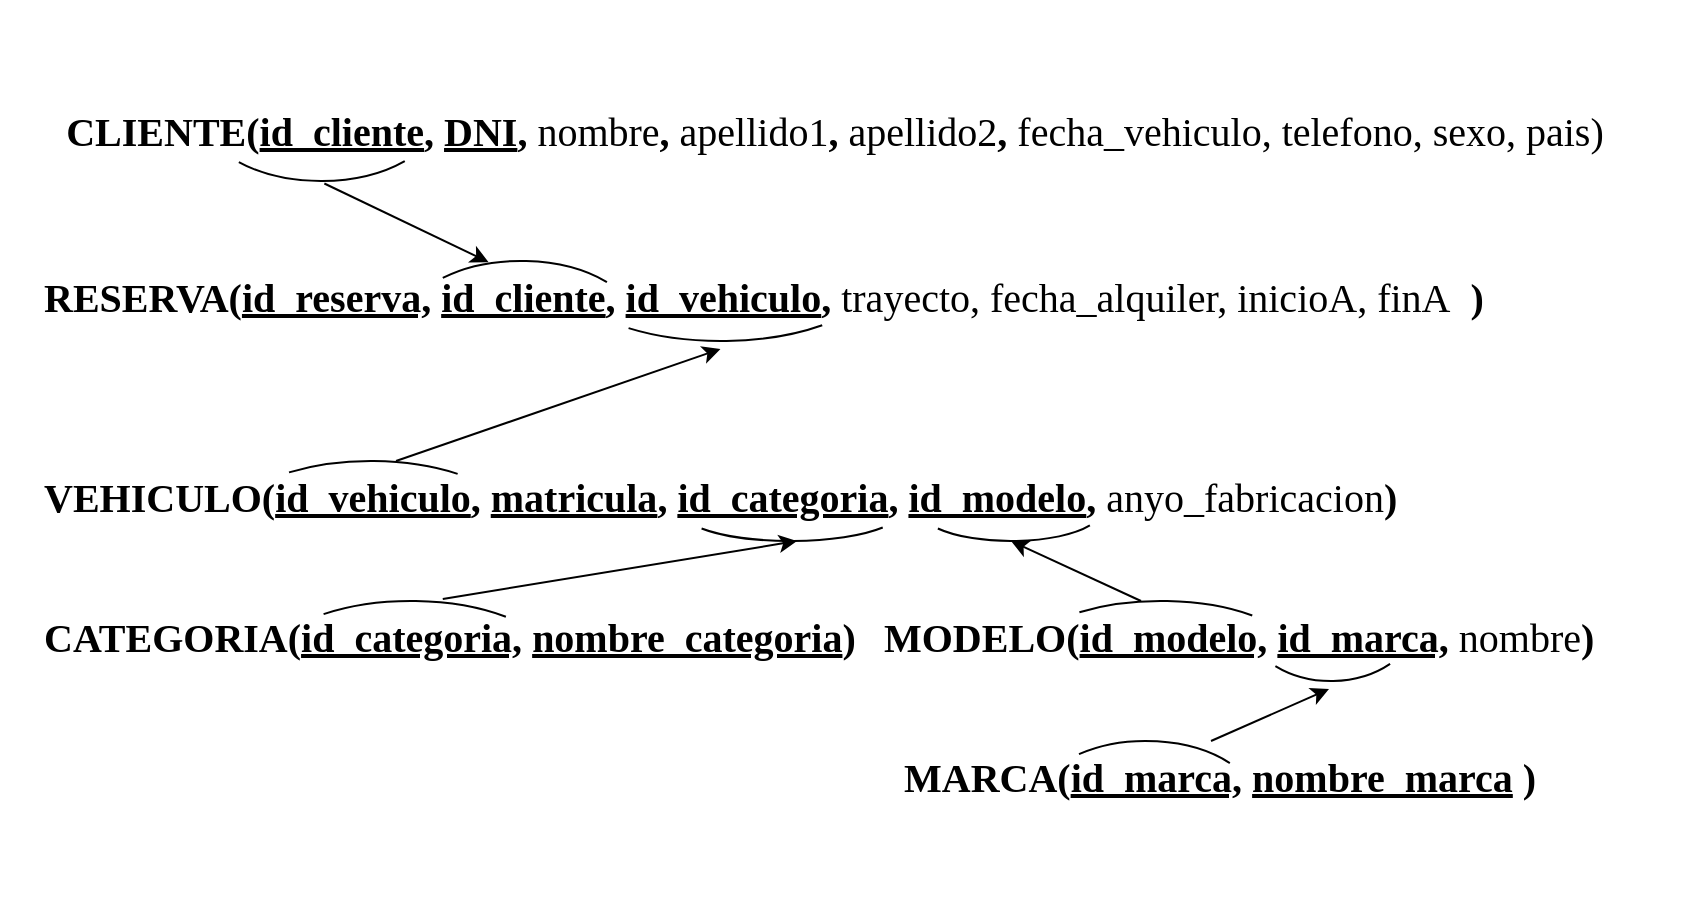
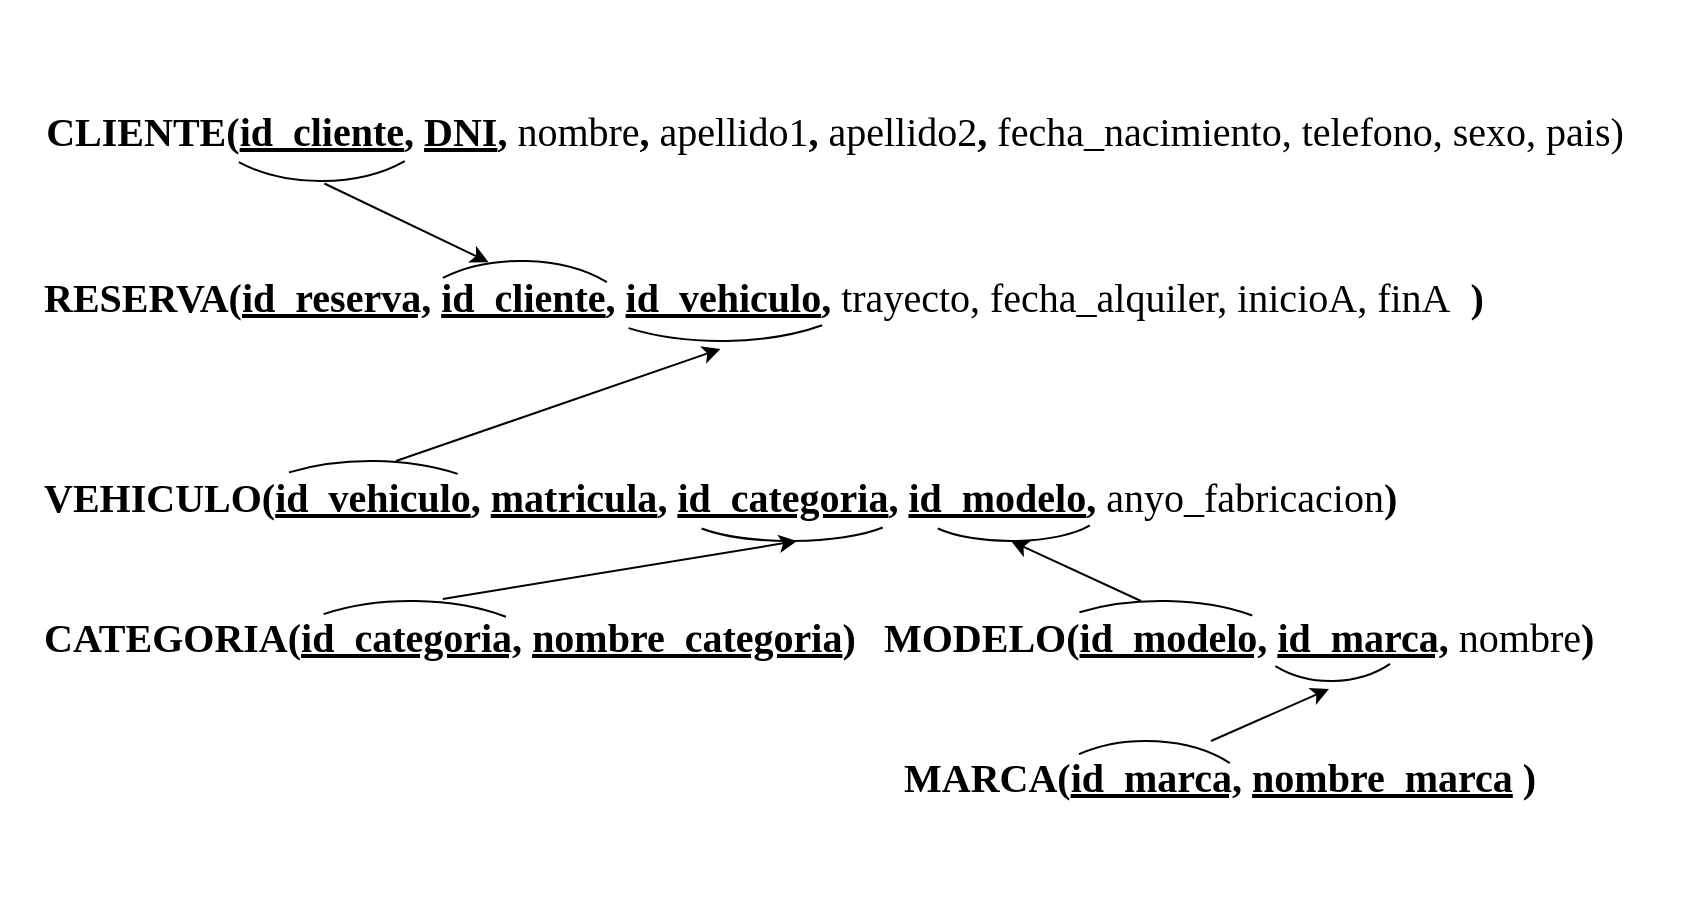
node "CLIENTE(id_cliente, DNI, nombre, apellido1, apellido2, fecha_vehiculo, telefono, sexo, pais)": label "CLIENTE(id_cliente, DNI, nombre, apellido1, apellido2, fecha_vehiculo, telefono, sexo, pais)" -> "CLIENTE(id_cliente, DNI, nombre, apellido1, apellido2, fecha_nacimiento, telefono, sexo, pais)"
